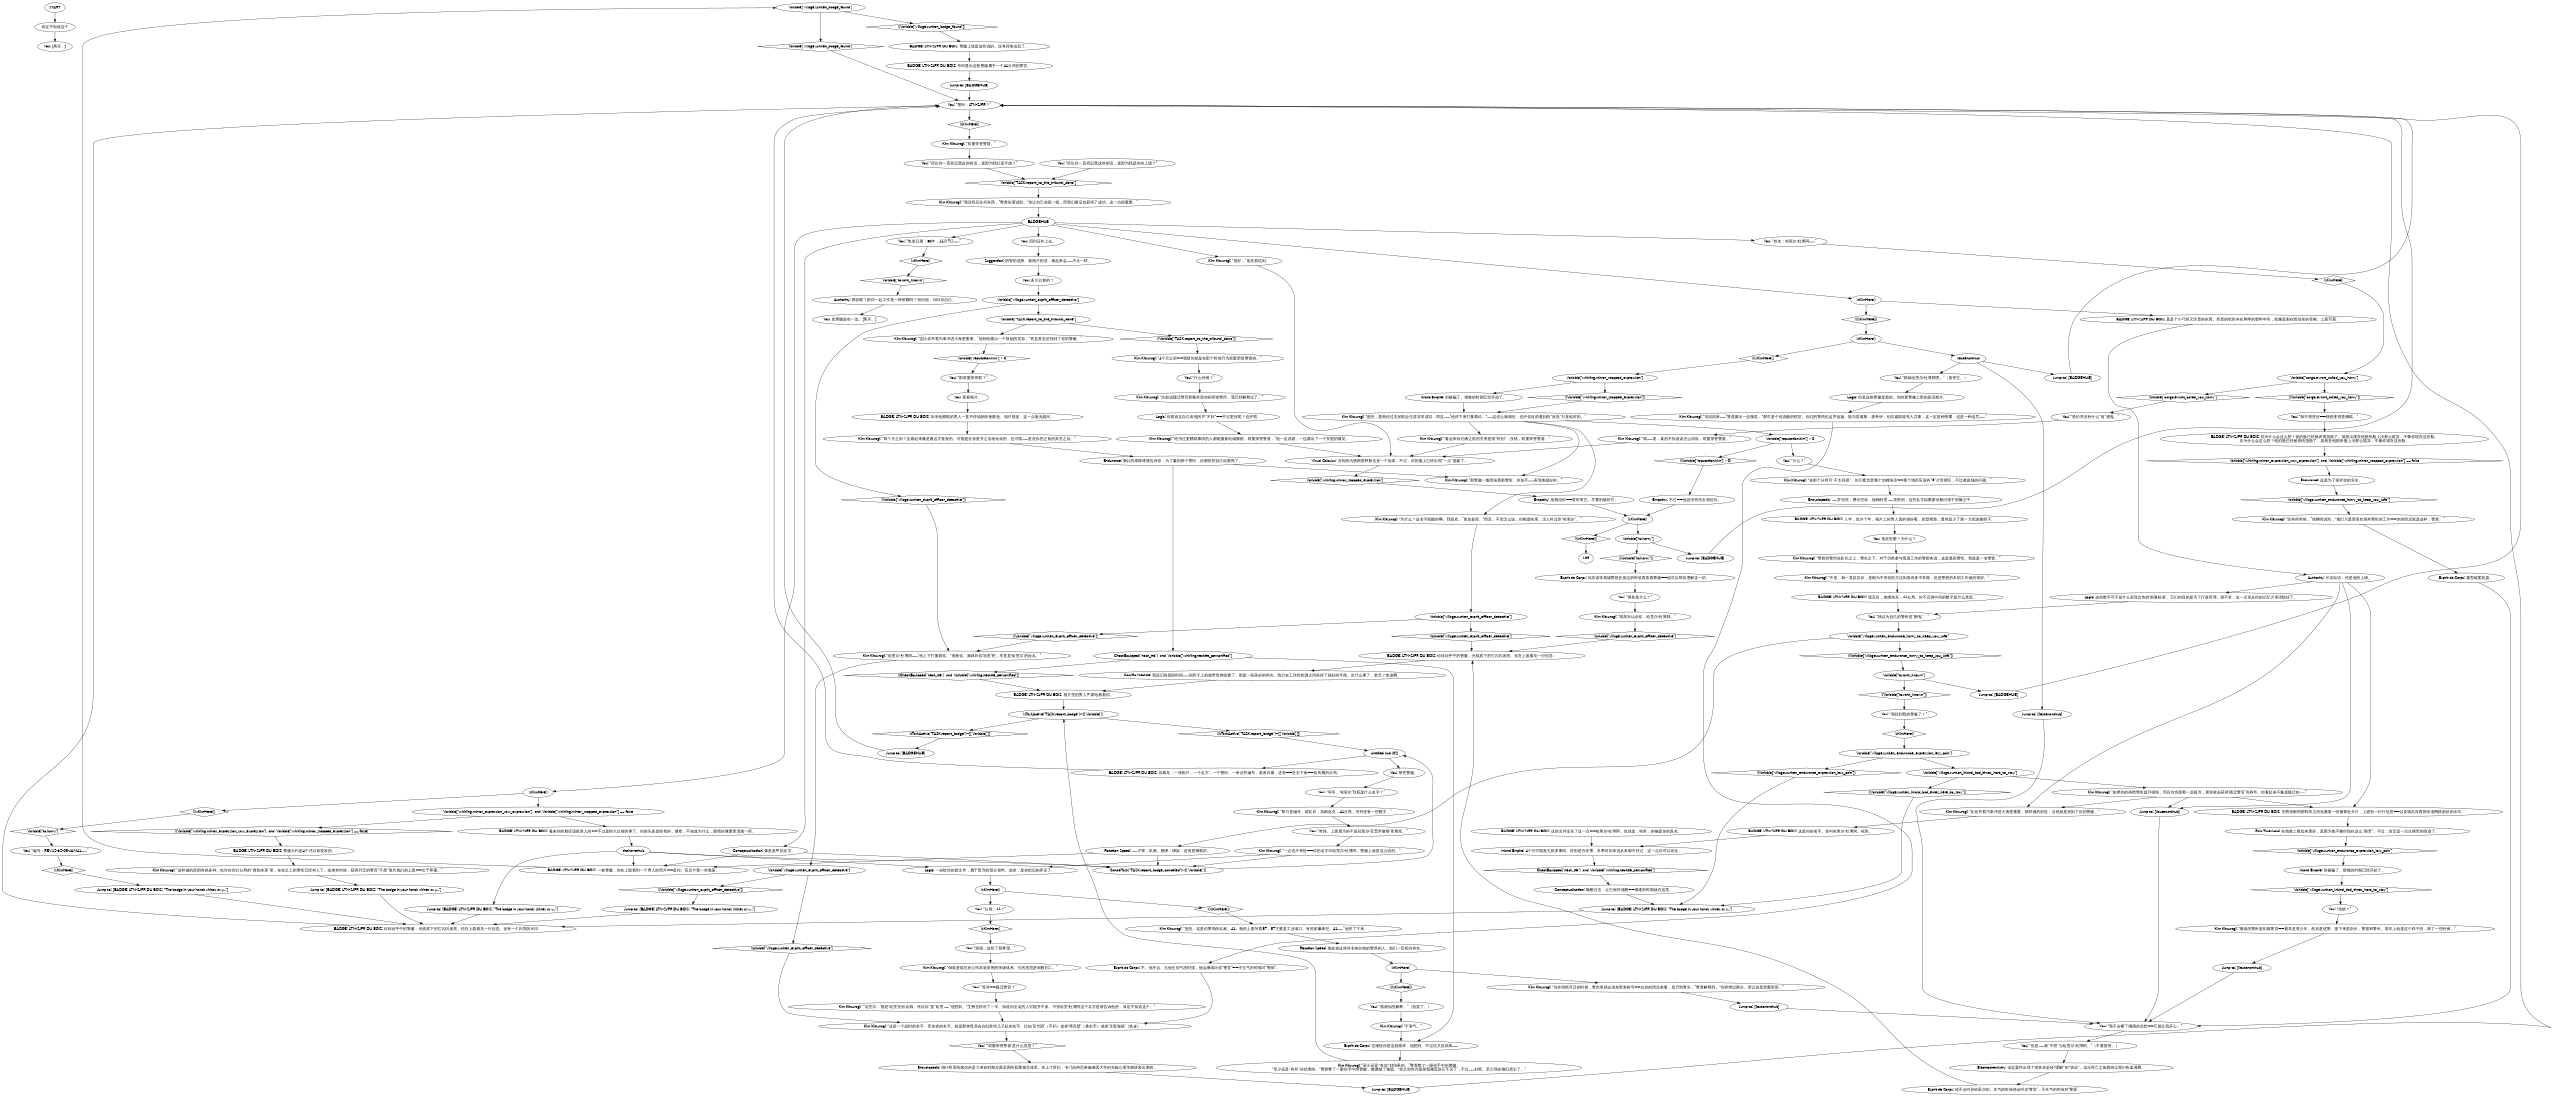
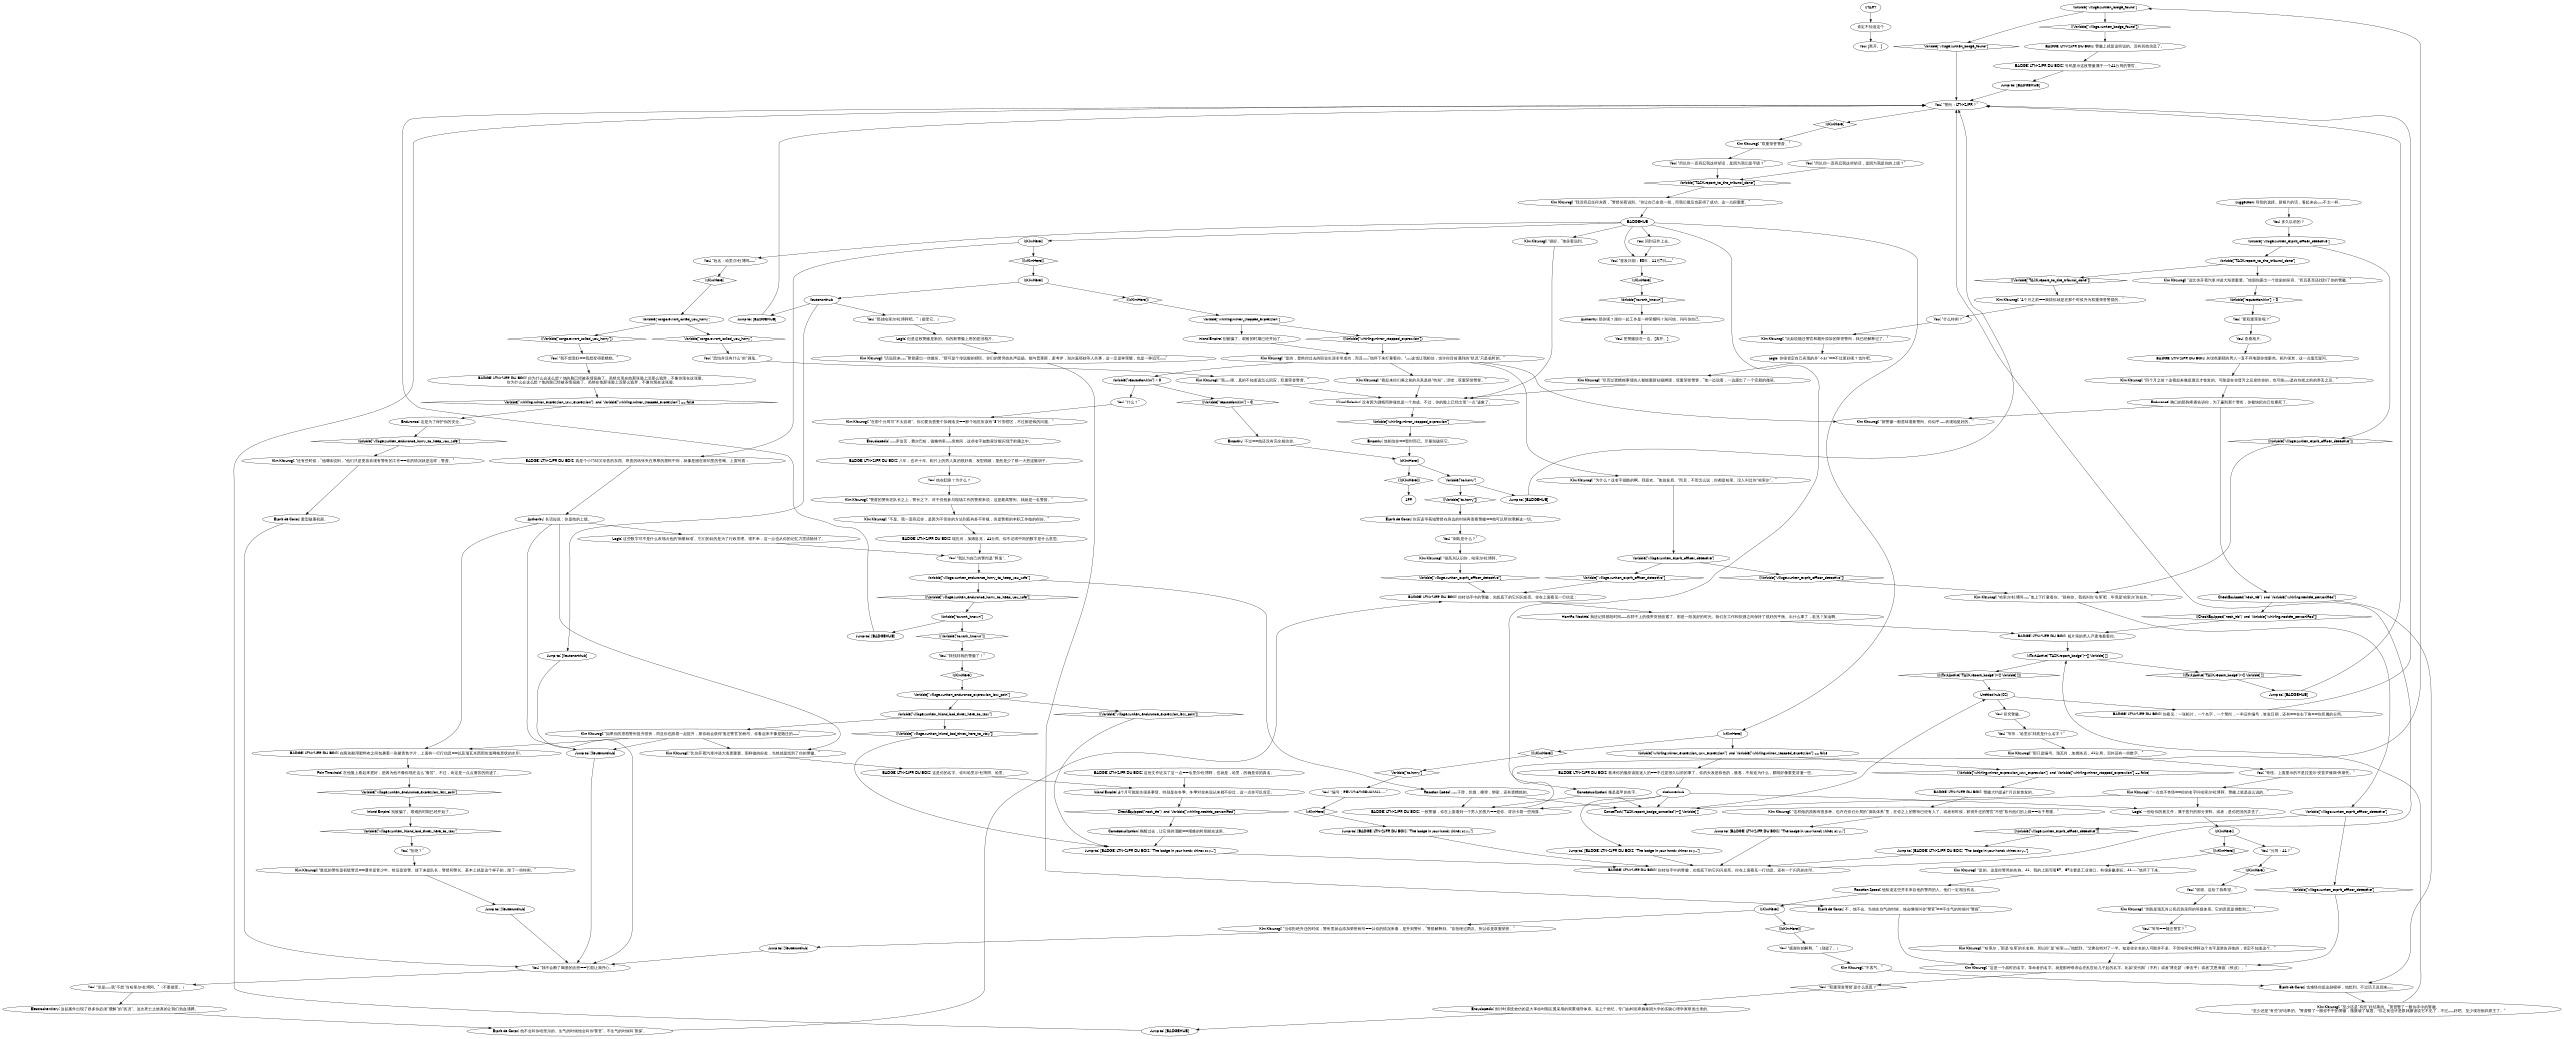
edge "You: 回到证件上去。" -> "Suggestion: 明智的选择。新相片的话，看起来会……不太一样。": now "You: 回到证件上去。" -> "You: “签发日期：50年，11月7日……”"
node "139": label "139" -> "199"
